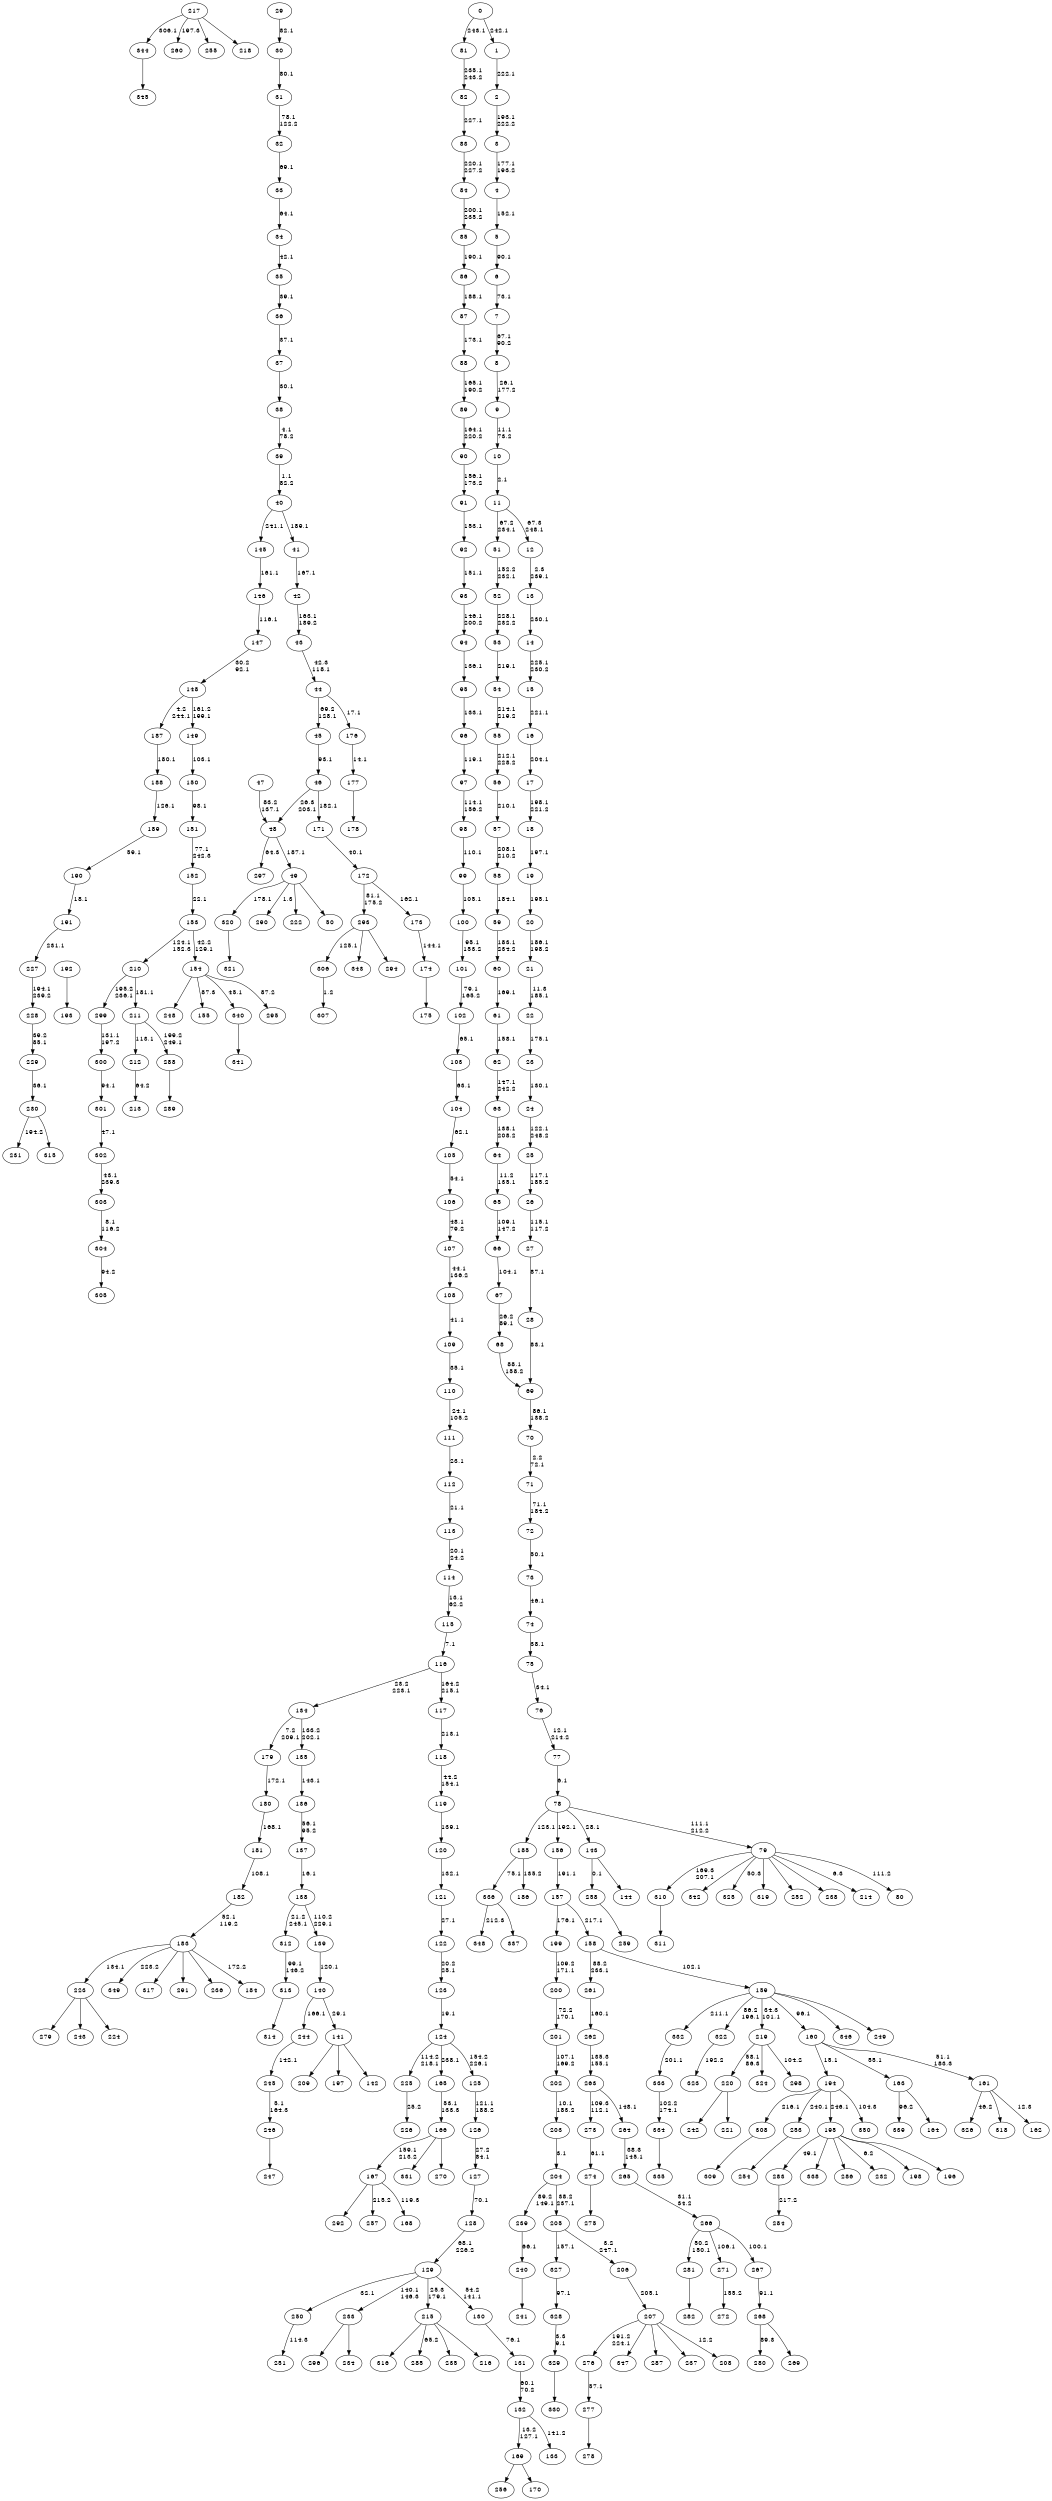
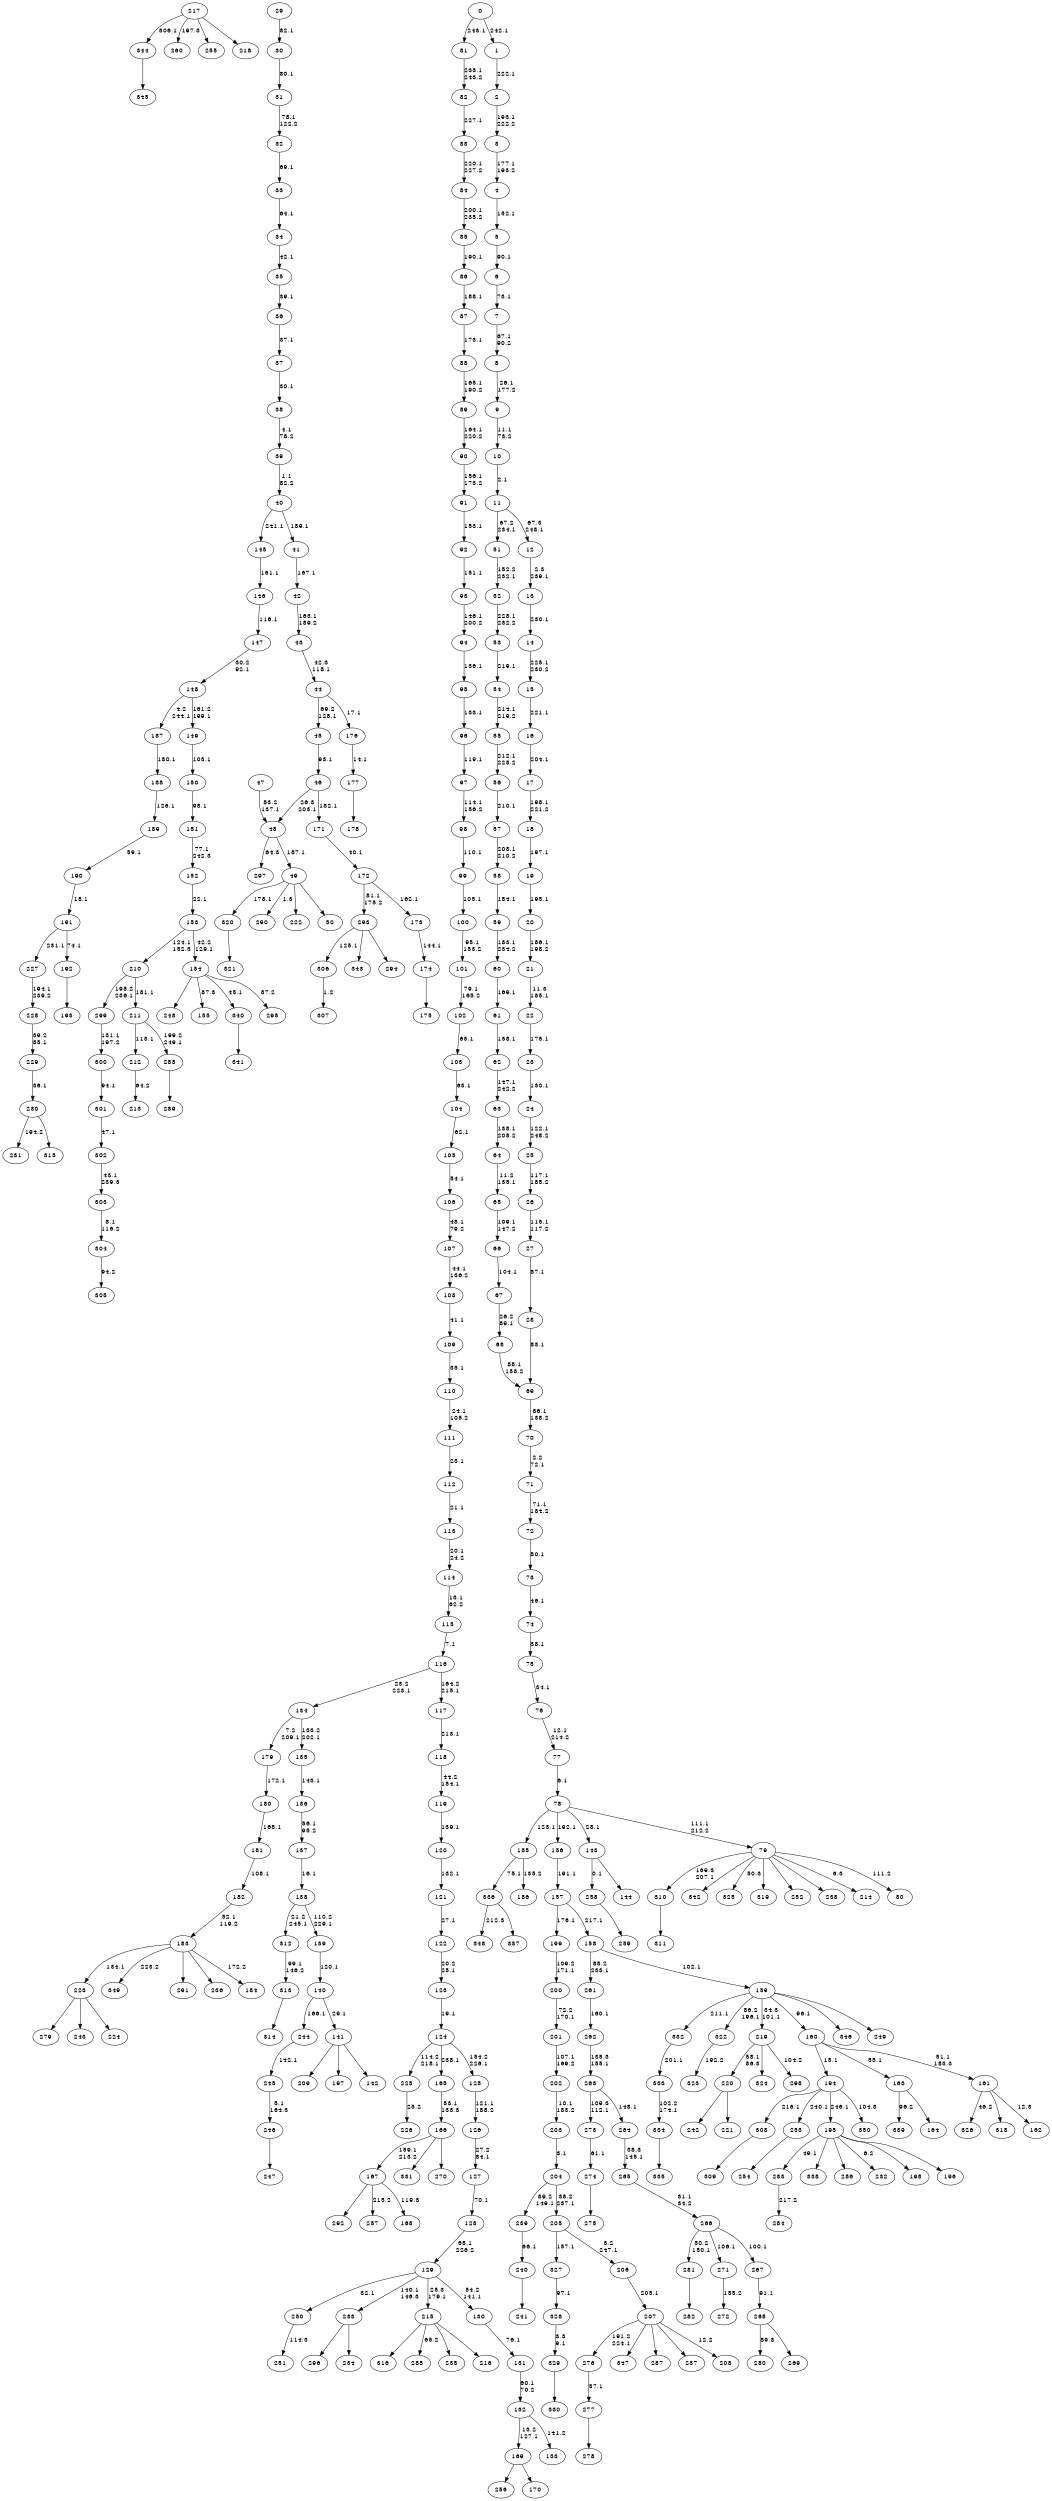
edge "191" -> "192": added, label "74,1"
node "317": removed
